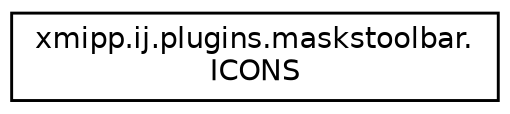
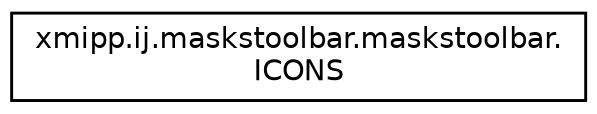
node "xmipp.ij.plugins.maskstoolbar. ICONS": label "xmipp.ij.plugins.maskstoolbar. ICONS" -> "xmipp.ij.maskstoolbar.maskstoolbar. ICONS"
